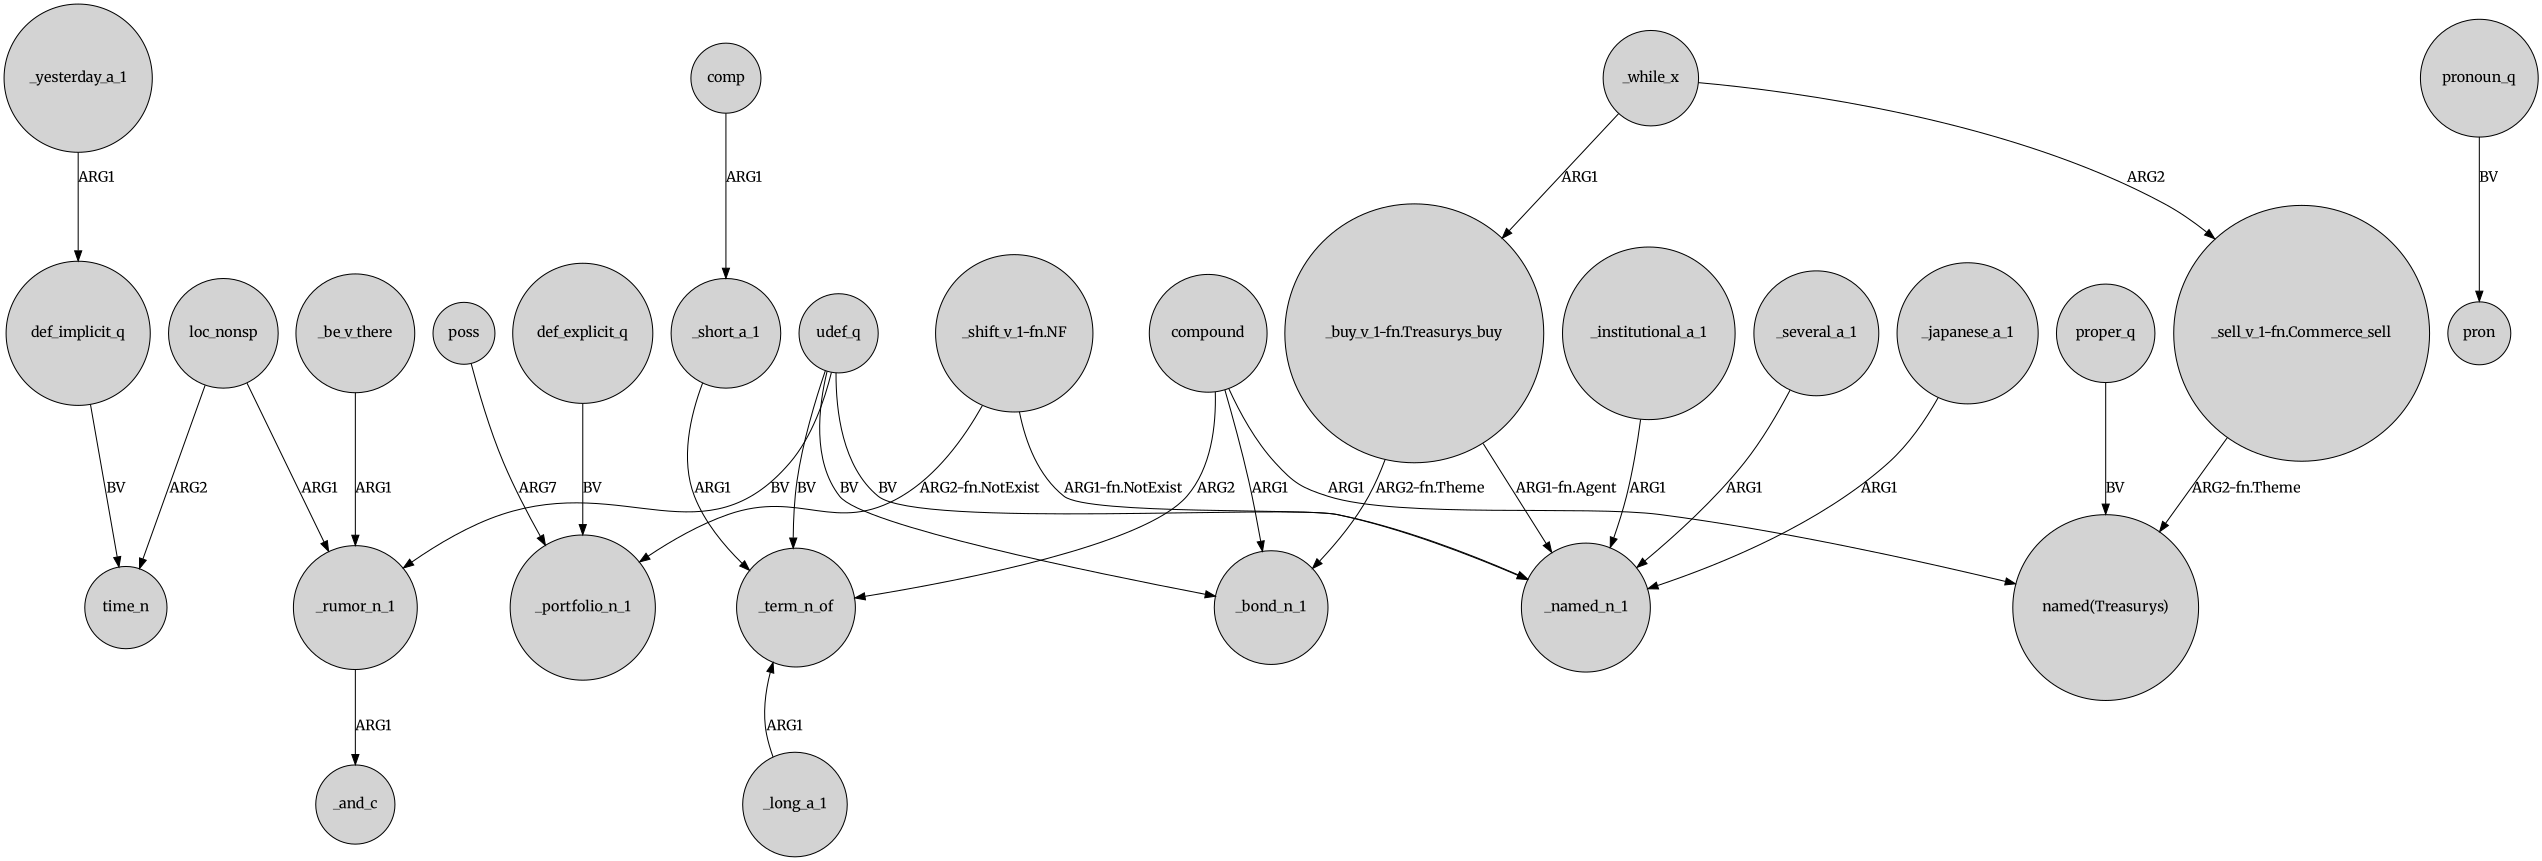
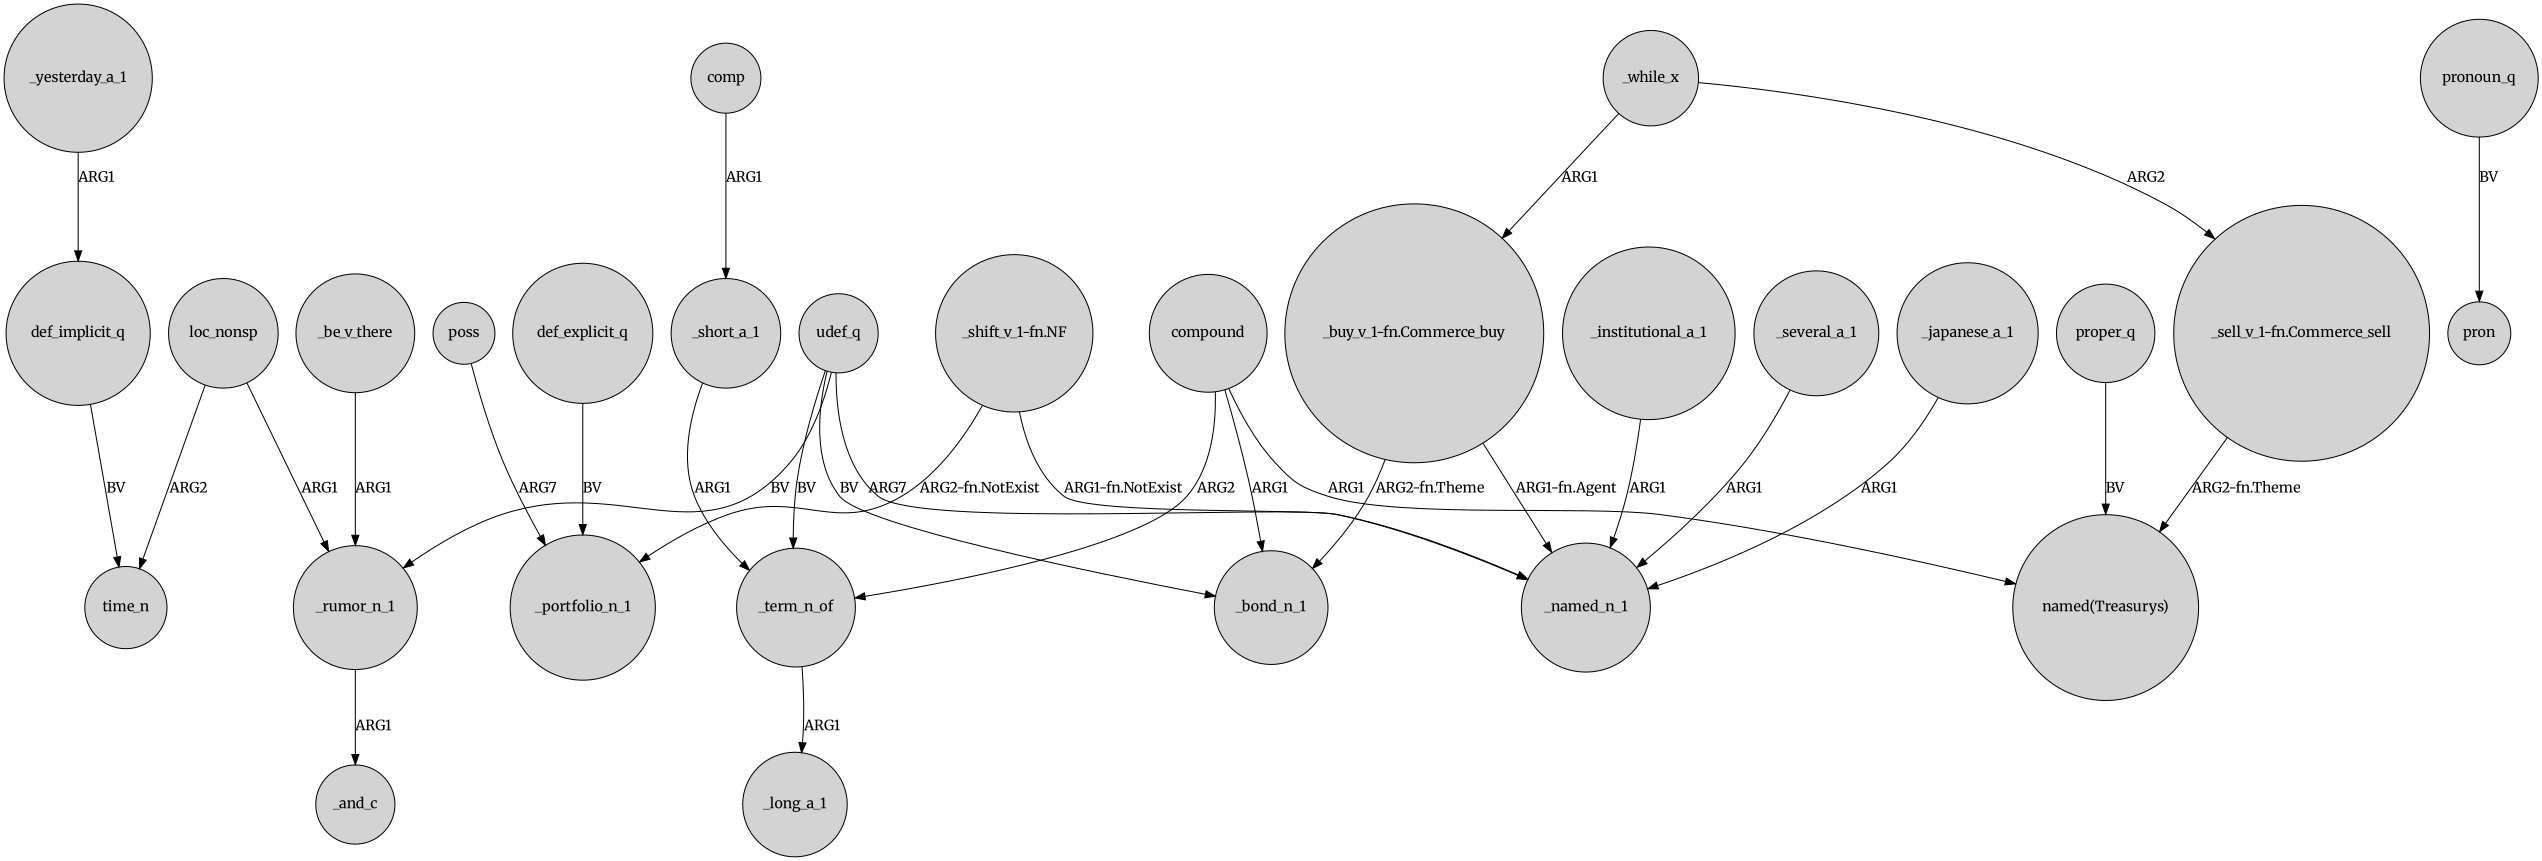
node "_buy_v_1-fn.Treasurys_buy": label "_buy_v_1-fn.Treasurys_buy" -> "_buy_v_1-fn.Commerce_buy"
edge "udef_q" -> "_named_n_1": label "BV" -> "ARG7"
edge "_long_a_1" -> "_term_n_of": reversed
